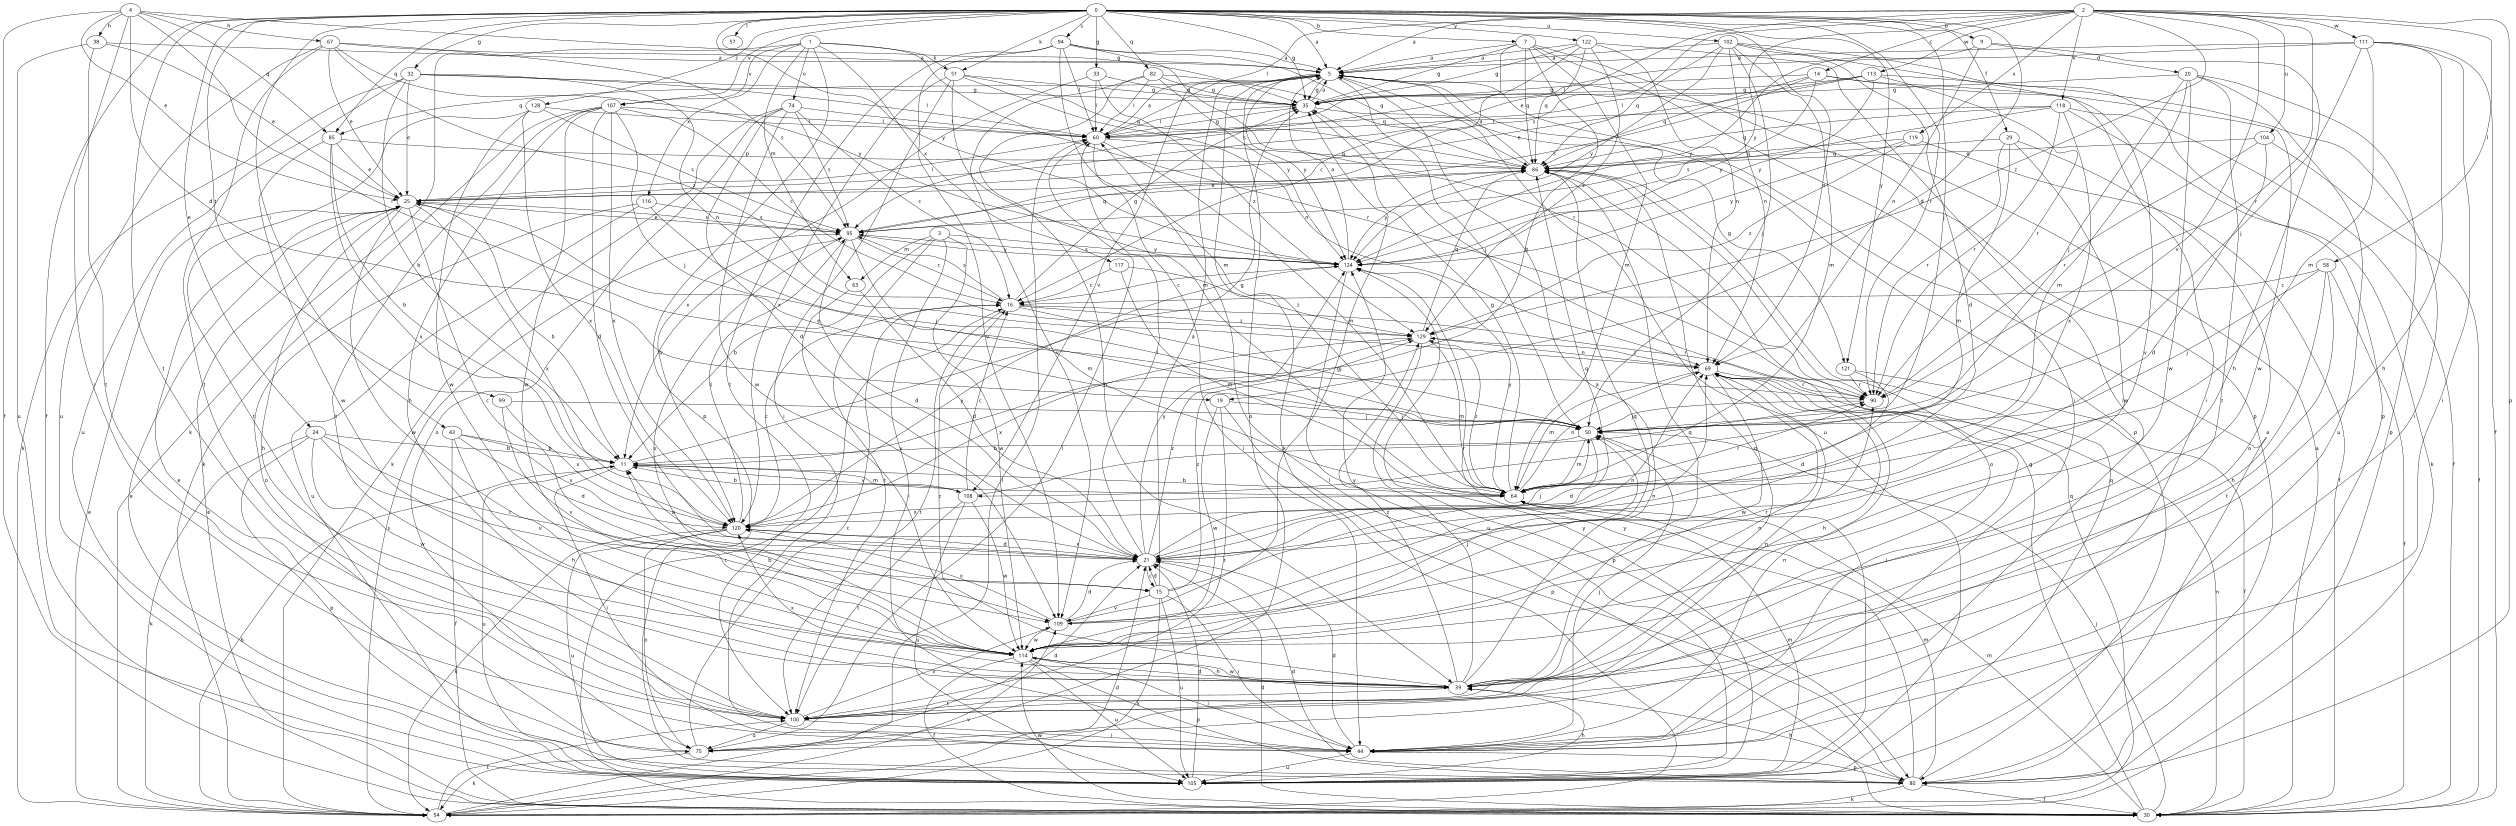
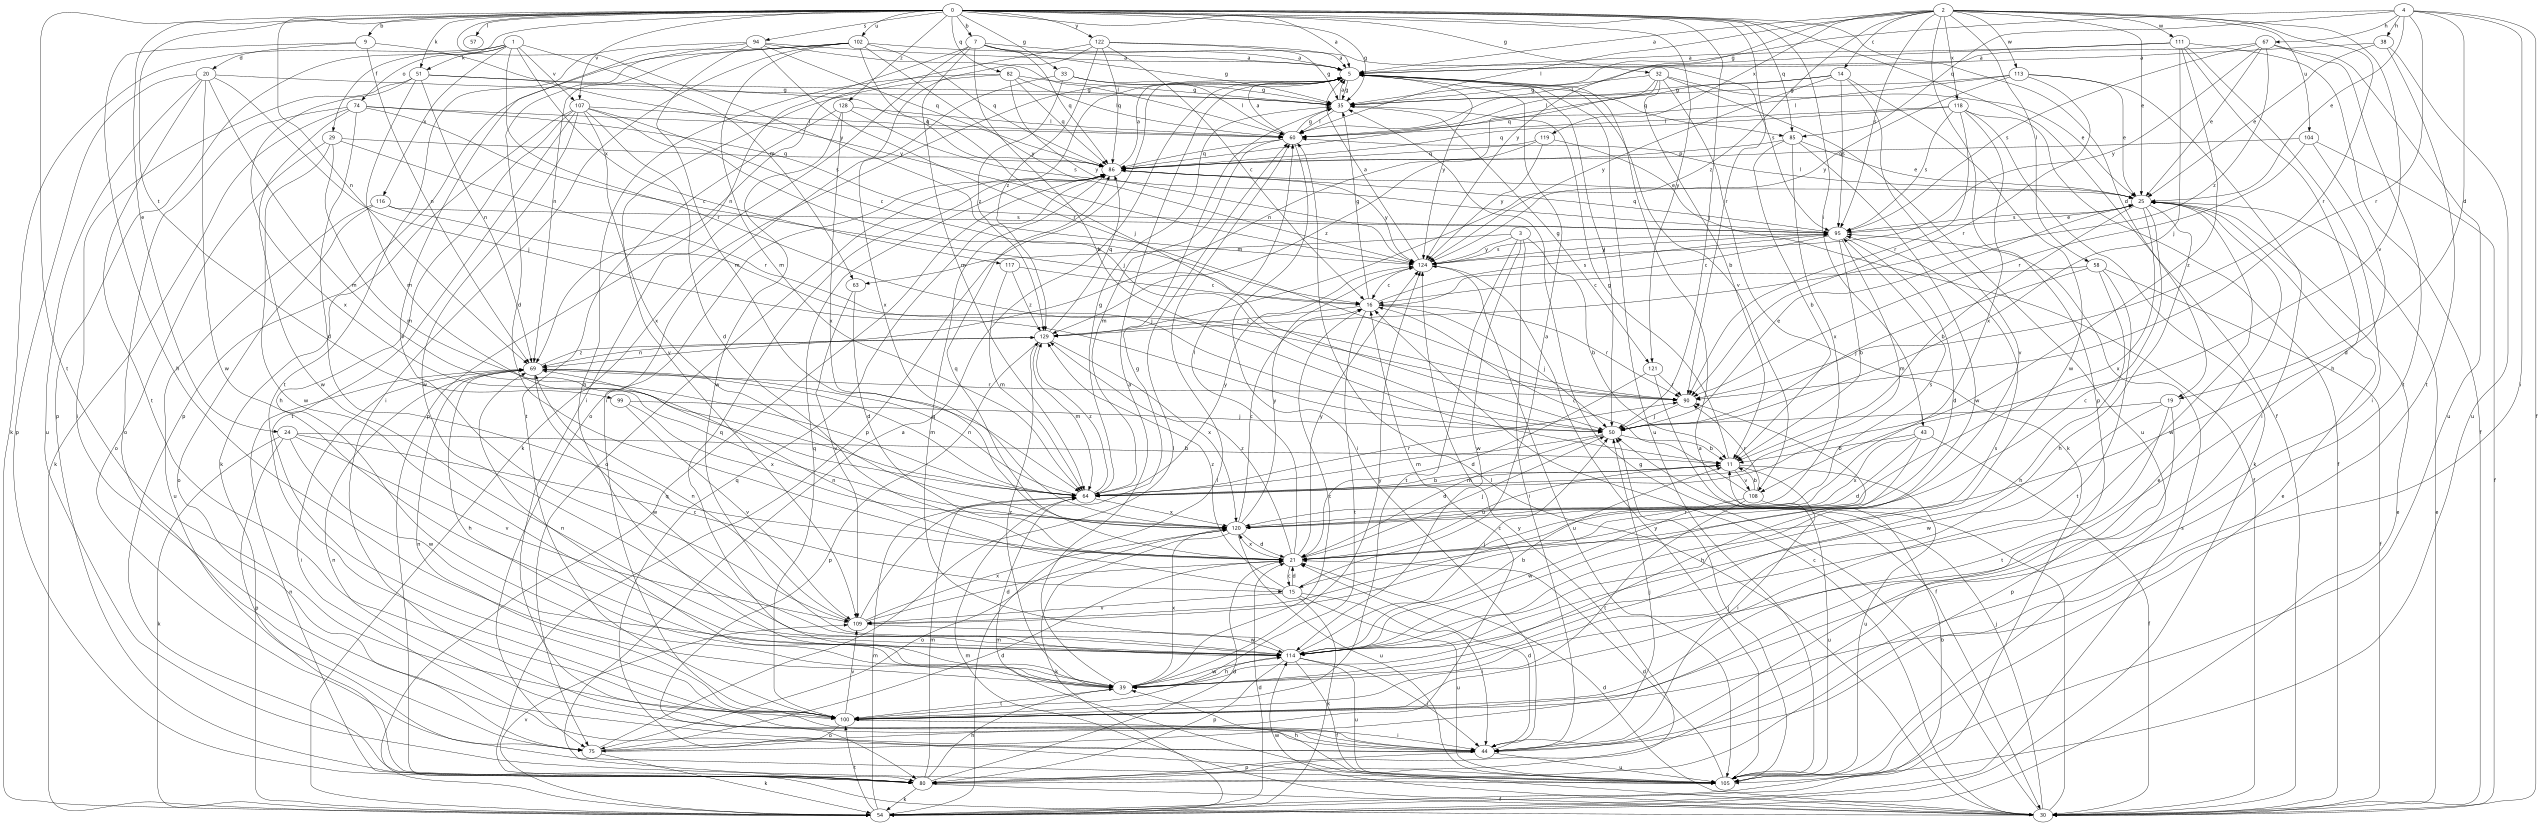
edge "111" -> "64": label "m" -> "z"
edge "54" -> "64": added, label "m"
